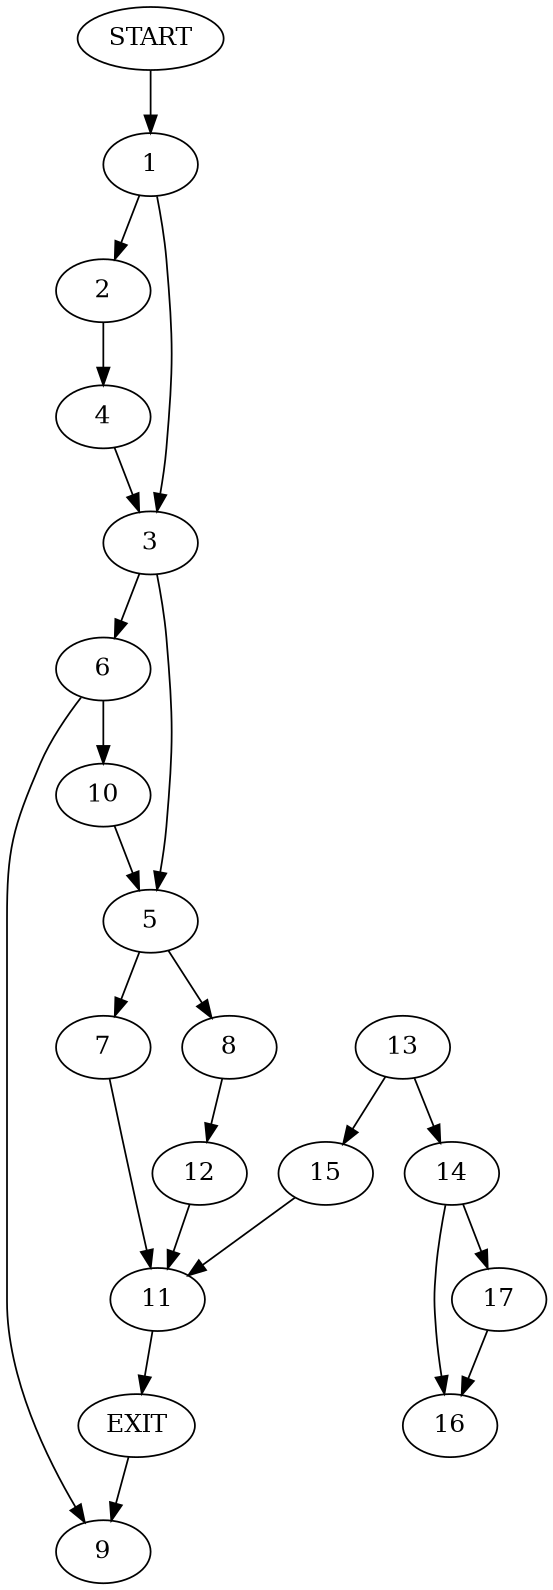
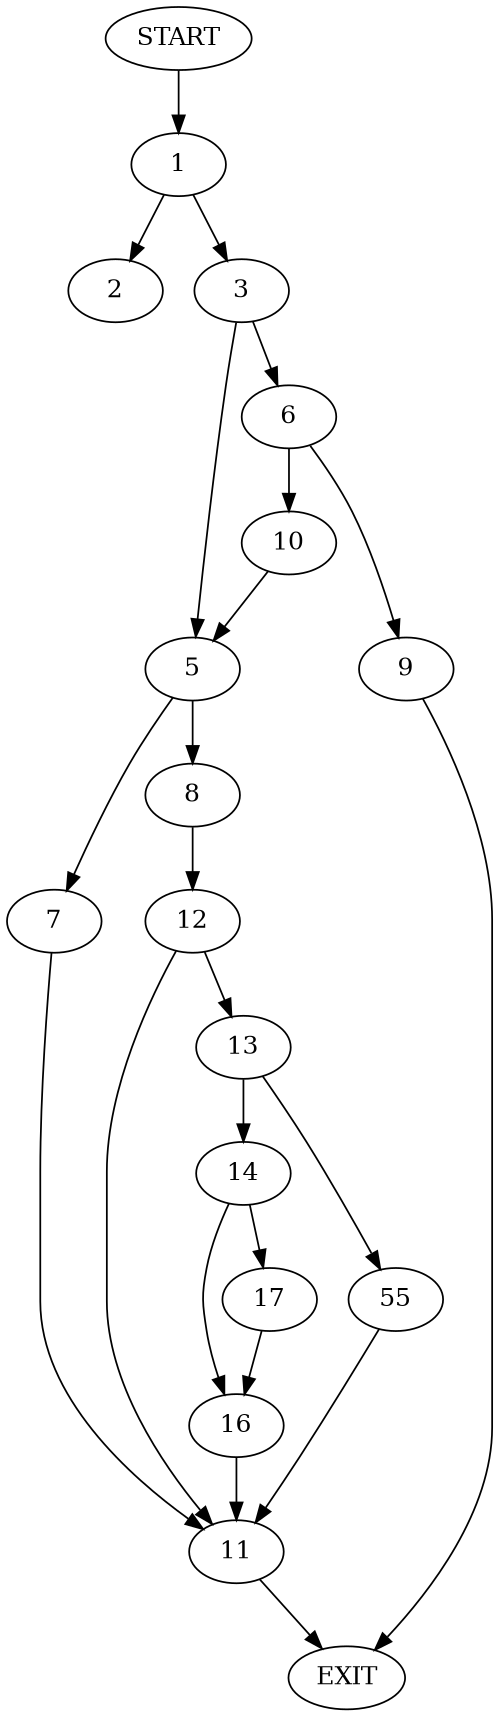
node "4": removed
edge "12" -> "13": added
node "15": label "15" -> "55"
edge "EXIT" -> "9": reversed
edge "16" -> "11": added
